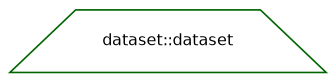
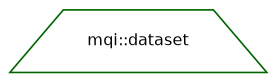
node "dataset::dataset": label "dataset::dataset" -> "mqi::dataset"
